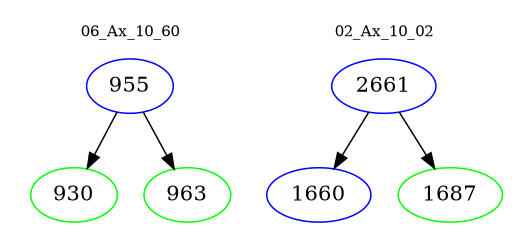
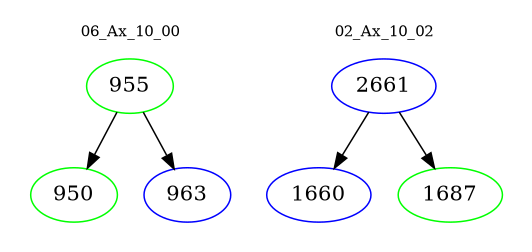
cluster "06_Ax_10_60": label "06_Ax_10_60" -> "06_Ax_10_00"
node "955": color blue -> green
node "930": label "930" -> "950"
node "963": color green -> blue
